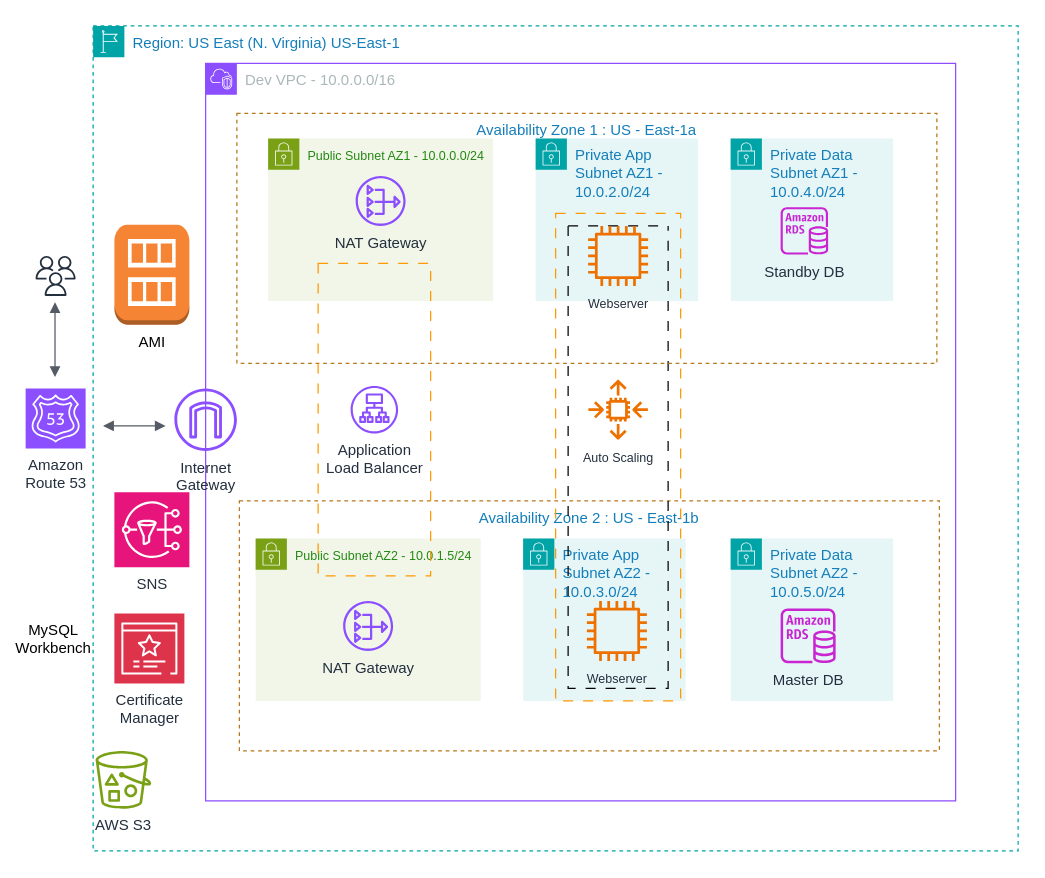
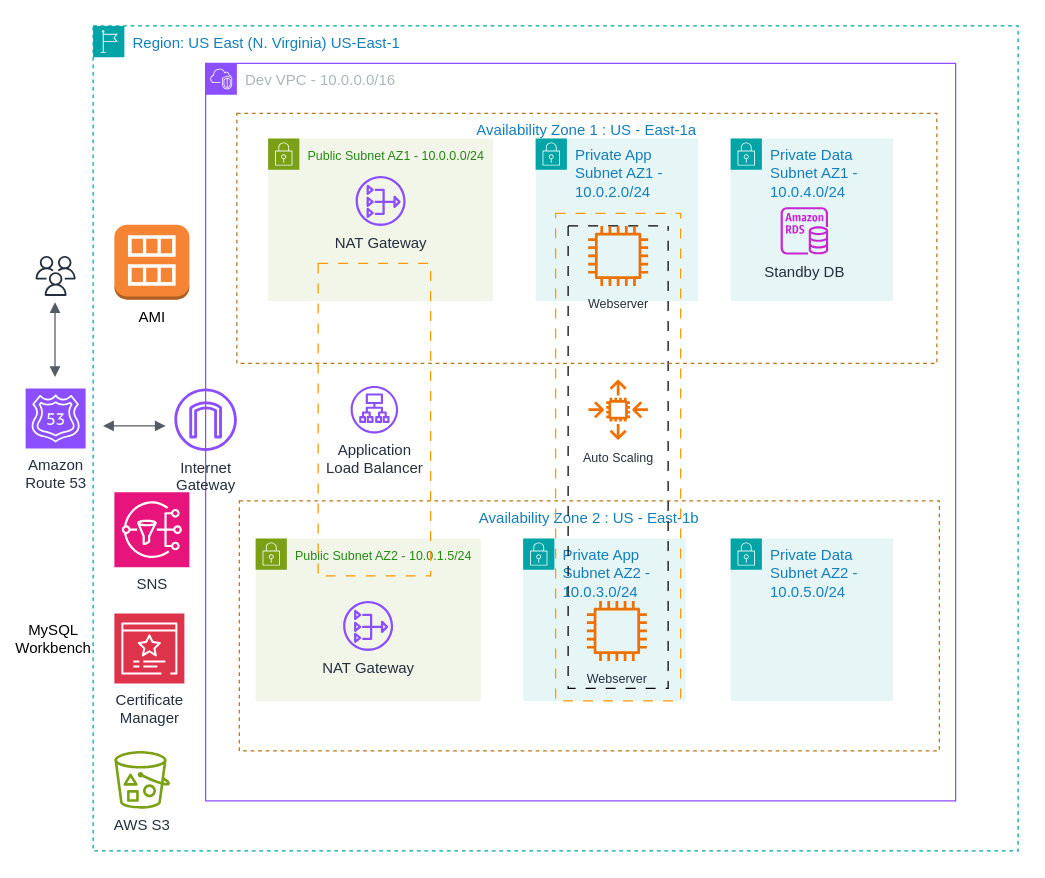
node "AMI": size 75x100 -> 75x75
node "Master DB": removed
node "AWS S3": moved (123, 780) -> (142, 780)
